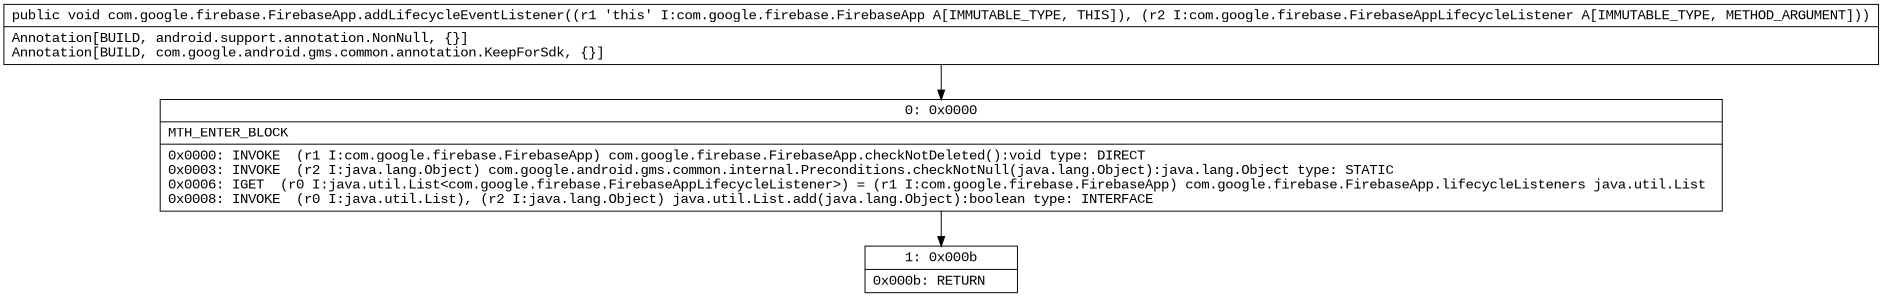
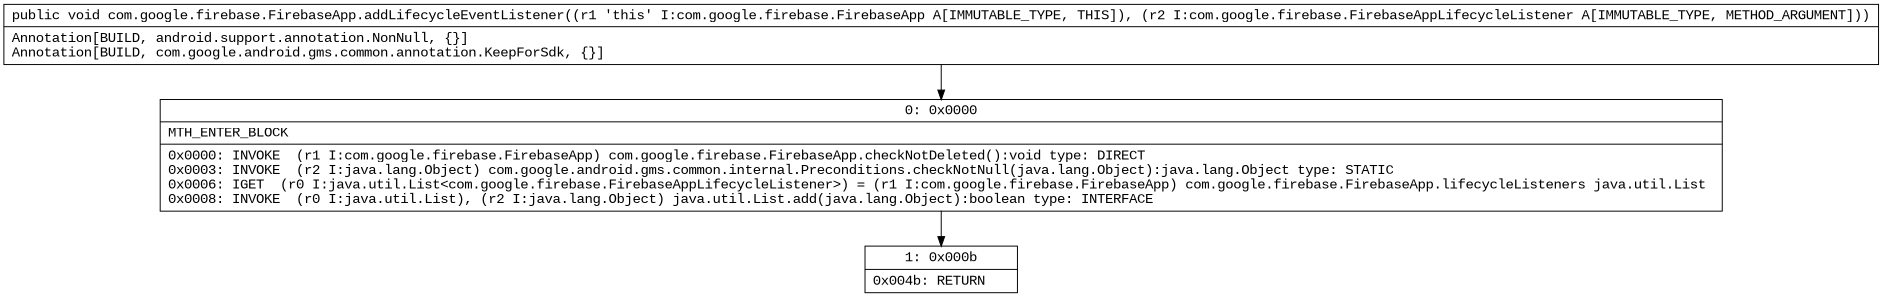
node "1: 0x000b": text "0x000b: RETURN" -> "0x004b: RETURN"
